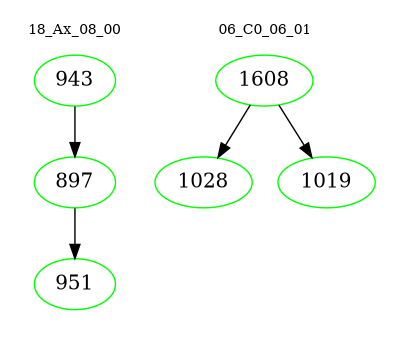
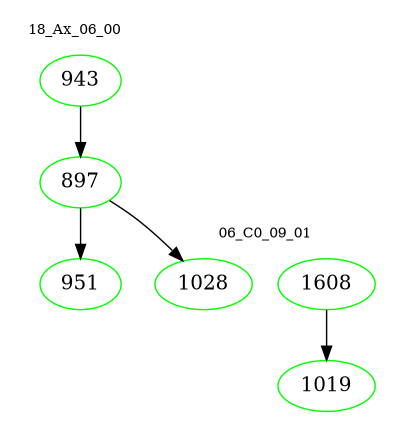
cluster "18_Ax_08_00": label "18_Ax_08_00" -> "18_Ax_06_00"
cluster "06_C0_06_01": label "06_C0_06_01" -> "06_C0_09_01"
edge "1608" -> "1028": now "897" -> "1028"
